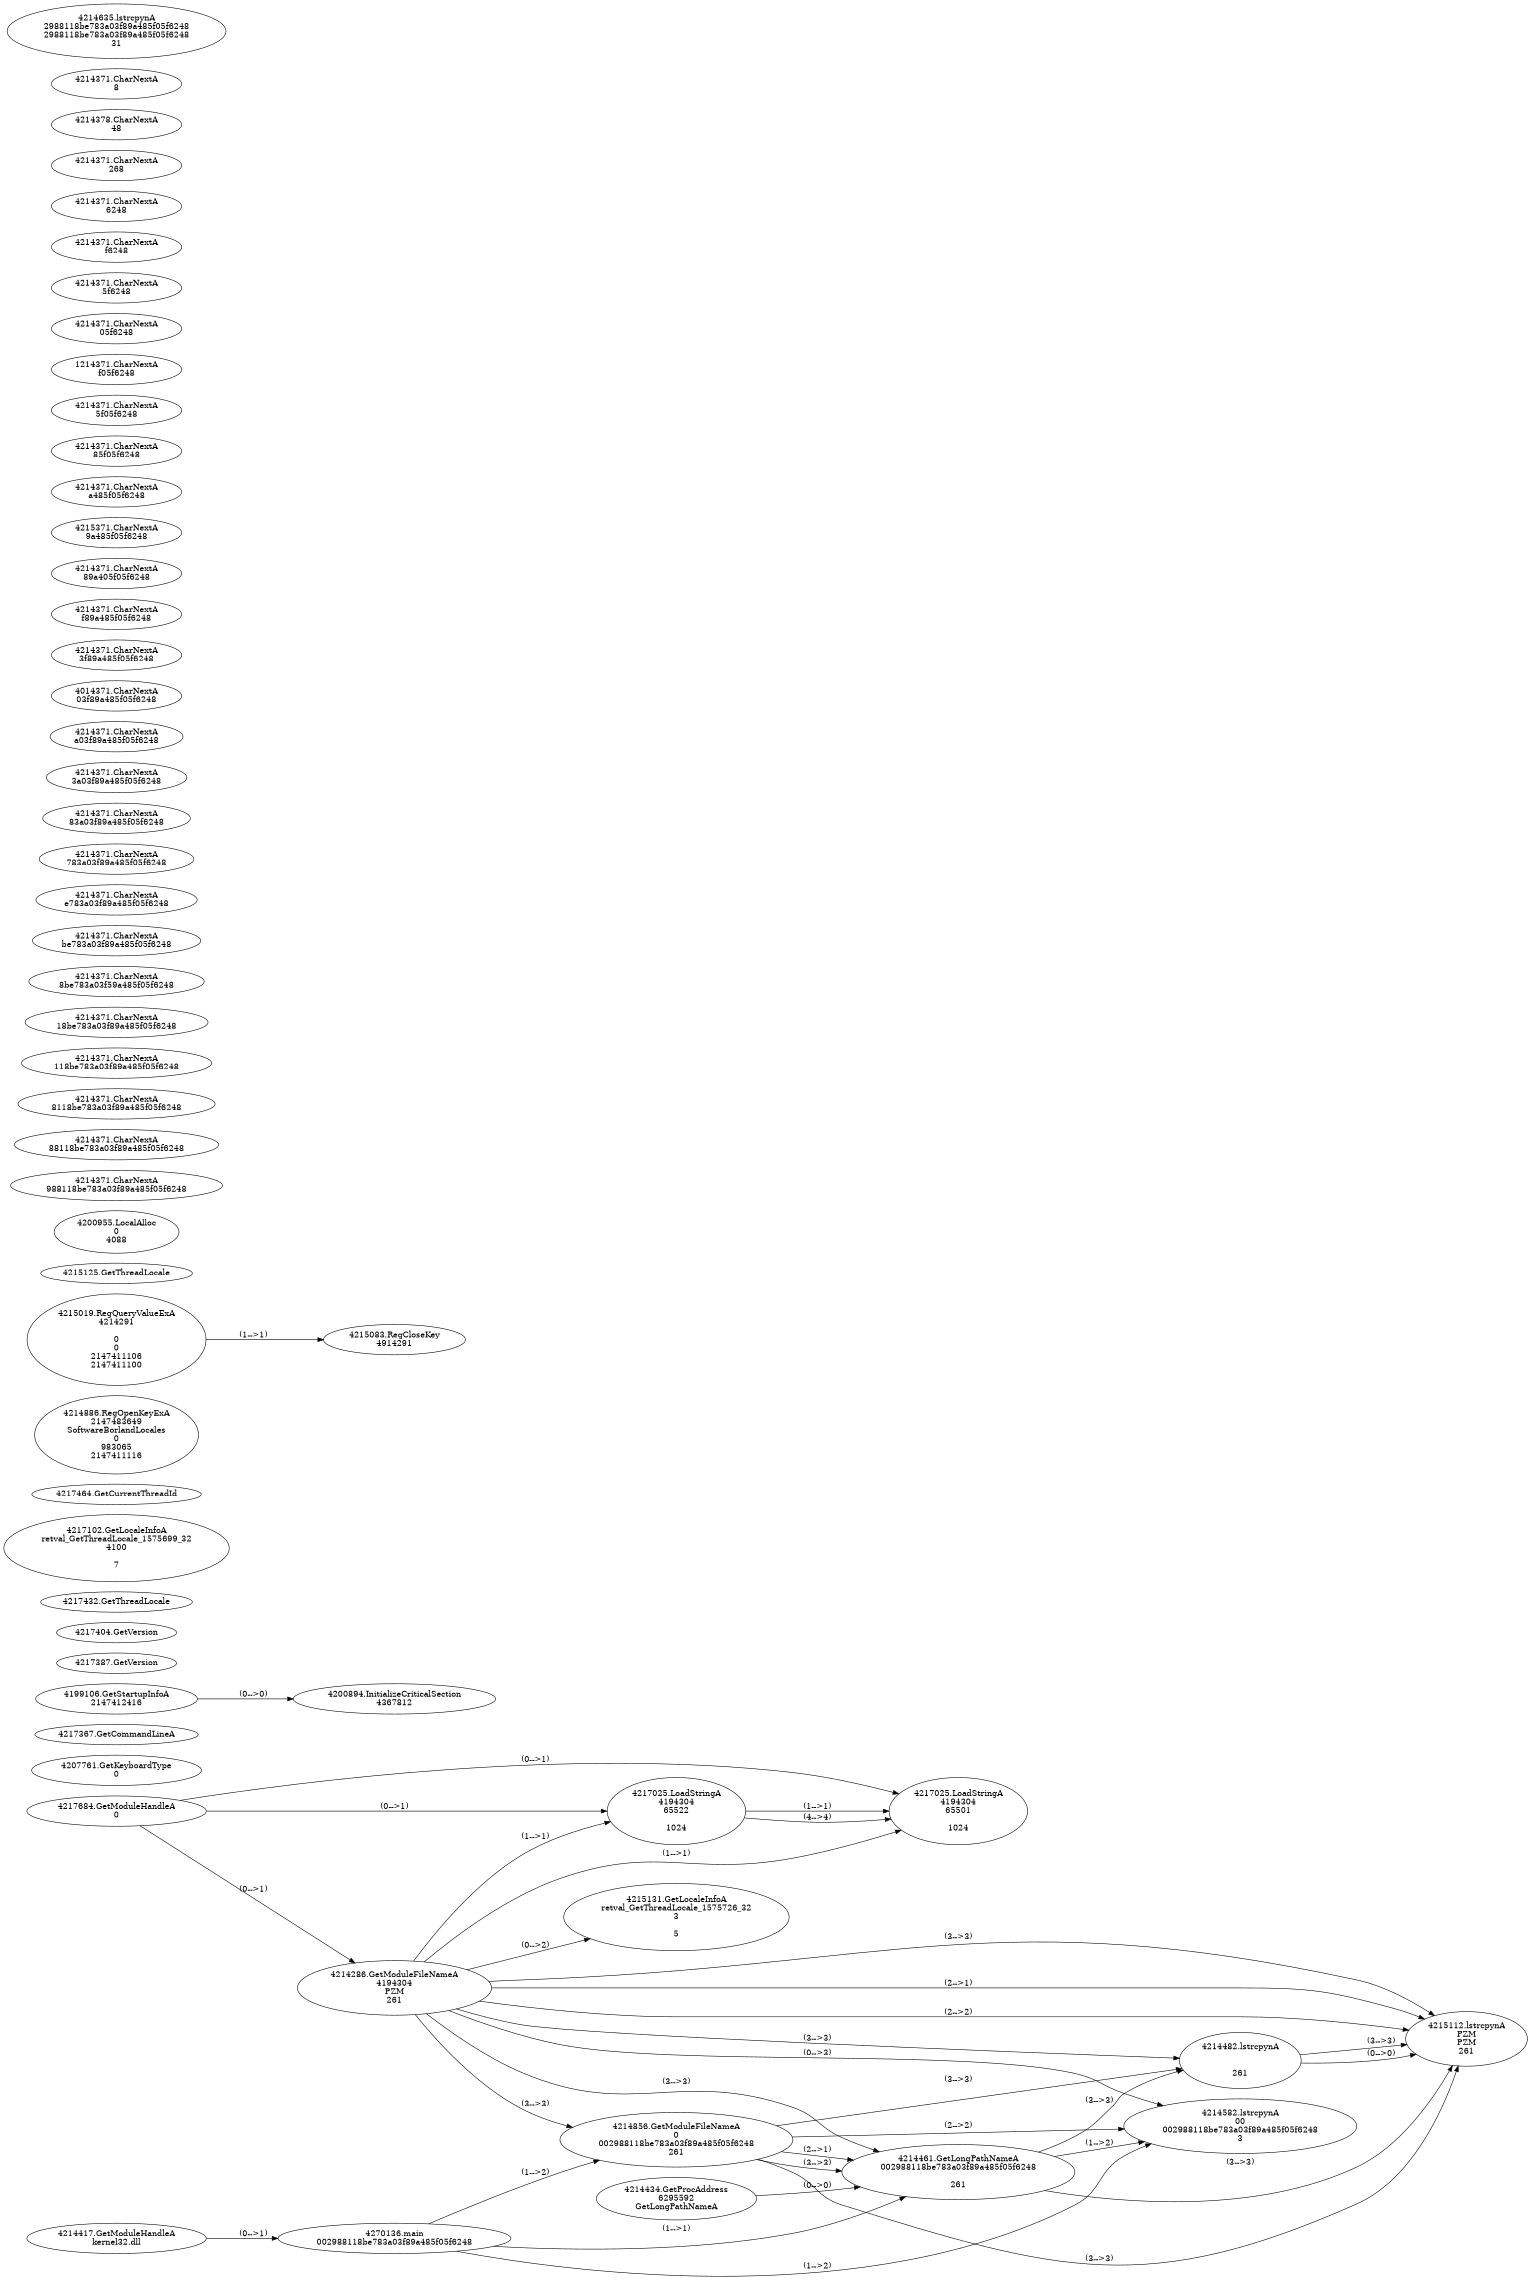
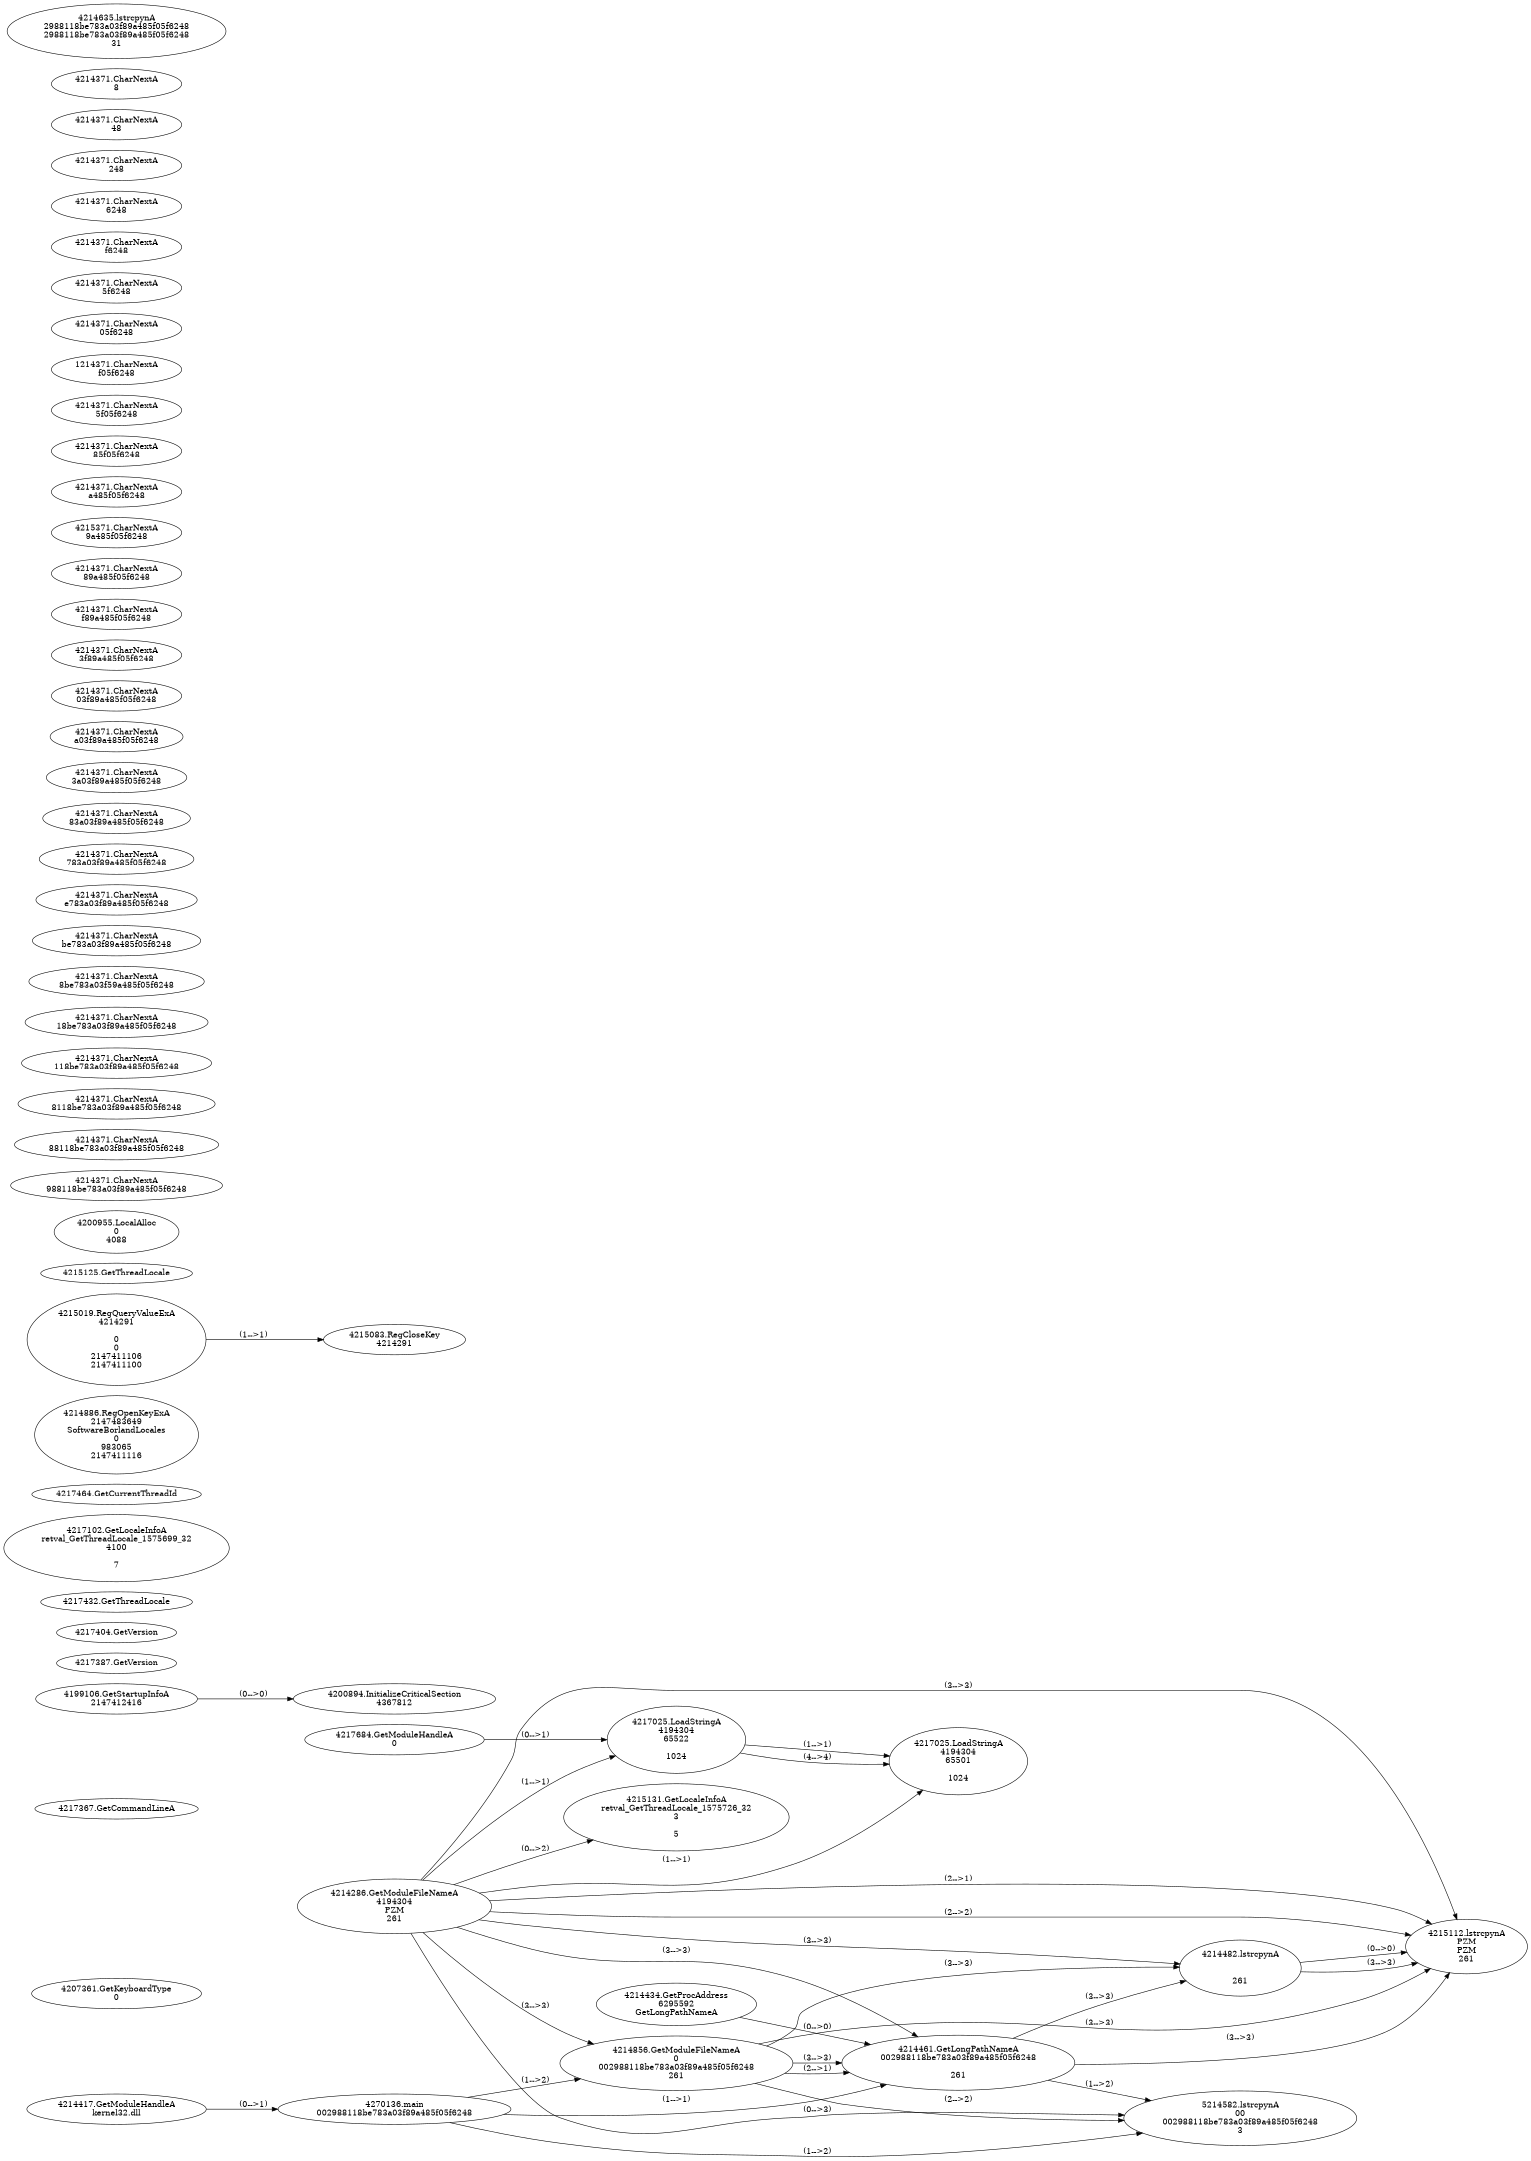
node "4214378.CharNextA 48": label "4214378.CharNextA 48" -> "4214371.CharNextA 48"
node "4214371.CharNextA 268": label "4214371.CharNextA 268" -> "4214371.CharNextA 248"
node "4214371.CharNextA 89a405f05f6248": label "4214371.CharNextA 89a405f05f6248" -> "4214371.CharNextA 89a485f05f6248"
node "4014371.CharNextA 03f89a485f05f6248": label "4014371.CharNextA 03f89a485f05f6248" -> "4214371.CharNextA 03f89a485f05f6248"
node "4215083.RegCloseKey 4914291": label "4215083.RegCloseKey 4914291" -> "4215083.RegCloseKey 4214291"
edge "4217684.GetModuleHandleA 0" -> "4217025.LoadStringA 4194304 65501 1024": removed, label "(0-->1)"
node "4207761.GetKeyboardType 0": label "4207761.GetKeyboardType 0" -> "4207361.GetKeyboardType 0"
edge "4217684.GetModuleHandleA 0" -> "4214286.GetModuleFileNameA 4194304 PZM 261": removed, label "(0-->1)"
node "4214582.lstrcpynA 00 002988118be783a03f89a485f05f6248 3": label "4214582.lstrcpynA 00 002988118be783a03f89a485f05f6248 3" -> "5214582.lstrcpynA 00 002988118be783a03f89a485f05f6248 3"
